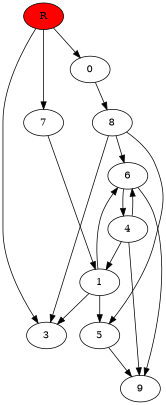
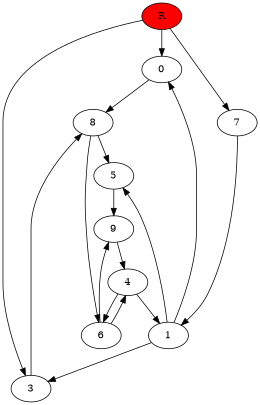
edge "8" -> "3": reversed
edge "1" -> "6": now "1" -> "0"
edge "4" -> "9": reversed
